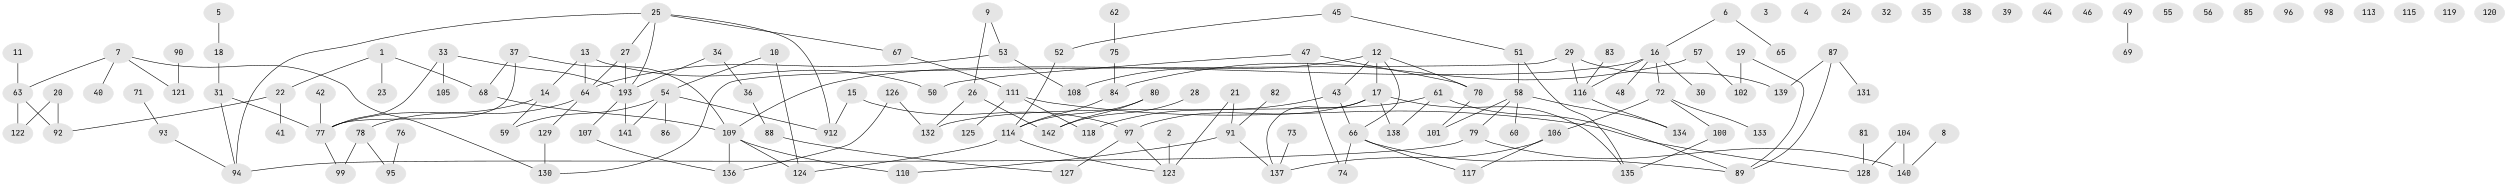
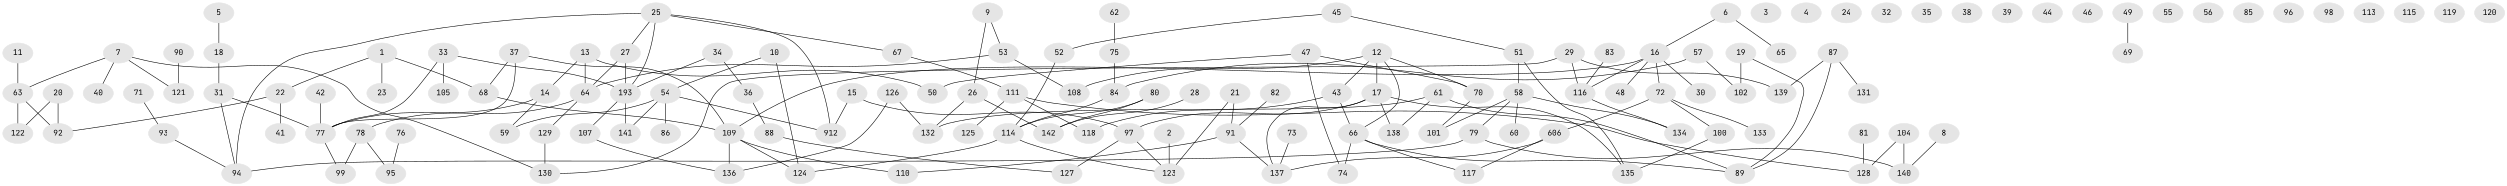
node "106": label "106" -> "606"
